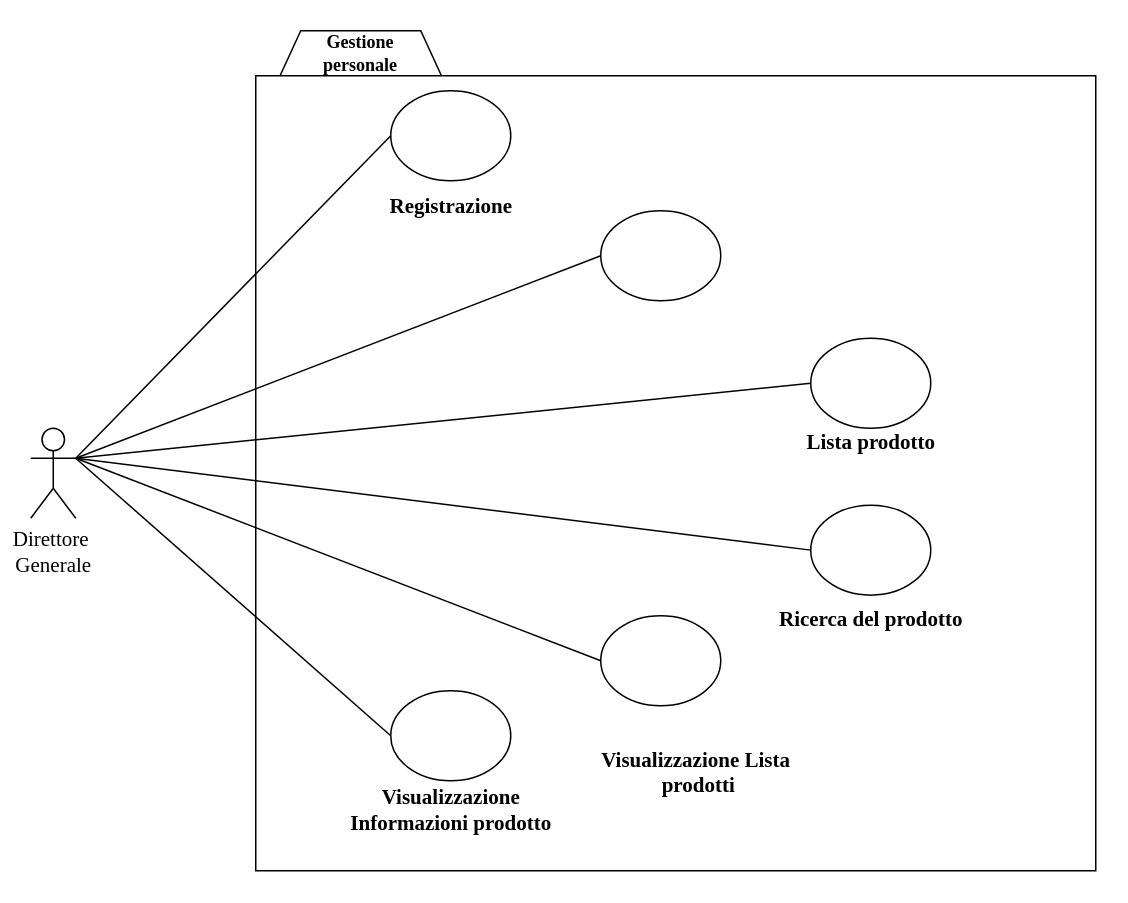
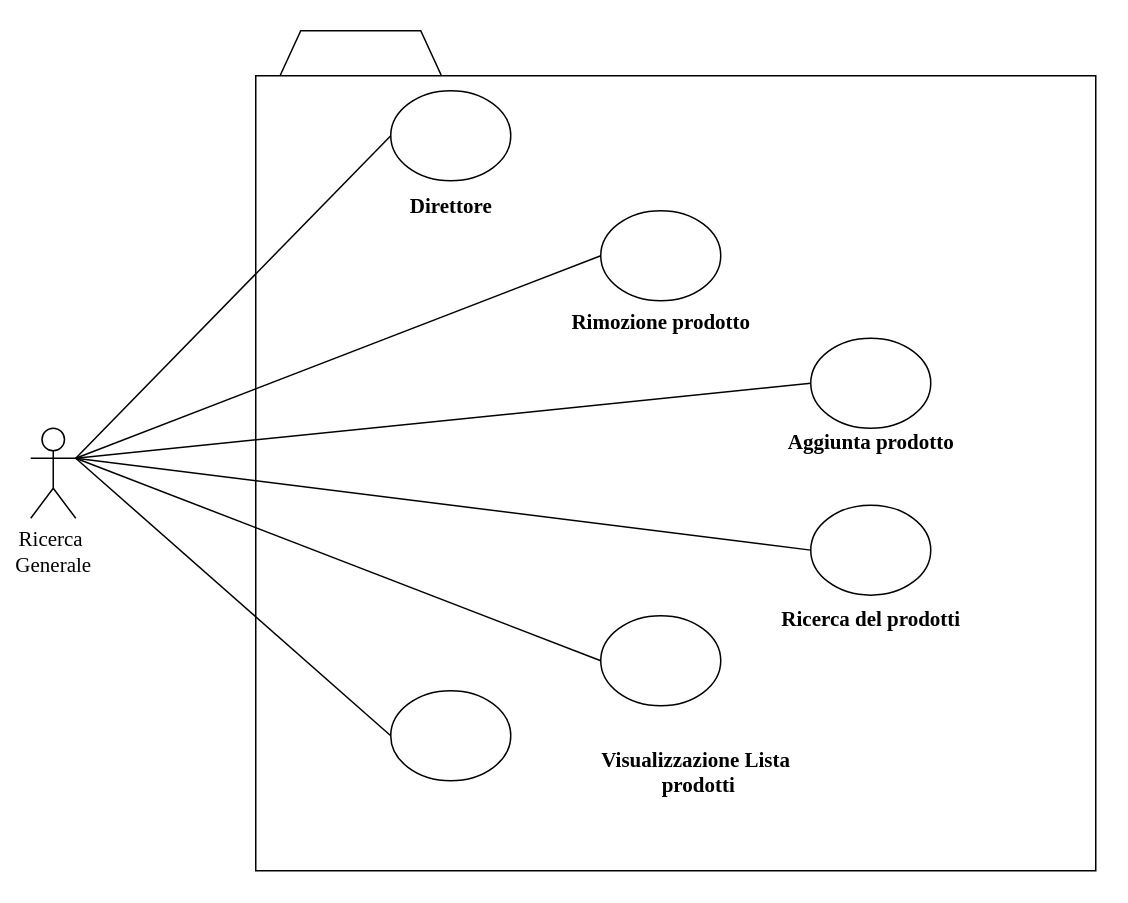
node "Gestione personale": removed
node "Registrazione": label "Registrazione" -> "Direttore"
node "Rimozione prodotto": added
node "Lista prodotto": label "Lista prodotto" -> "Aggiunta prodotto"
node "Direttore Generale": label "Direttore Generale" -> "Ricerca Generale"
node "Ricerca del prodotto": label "Ricerca del prodotto" -> "Ricerca del prodotti"
node "Visualizzazione Informazioni prodotto": removed
